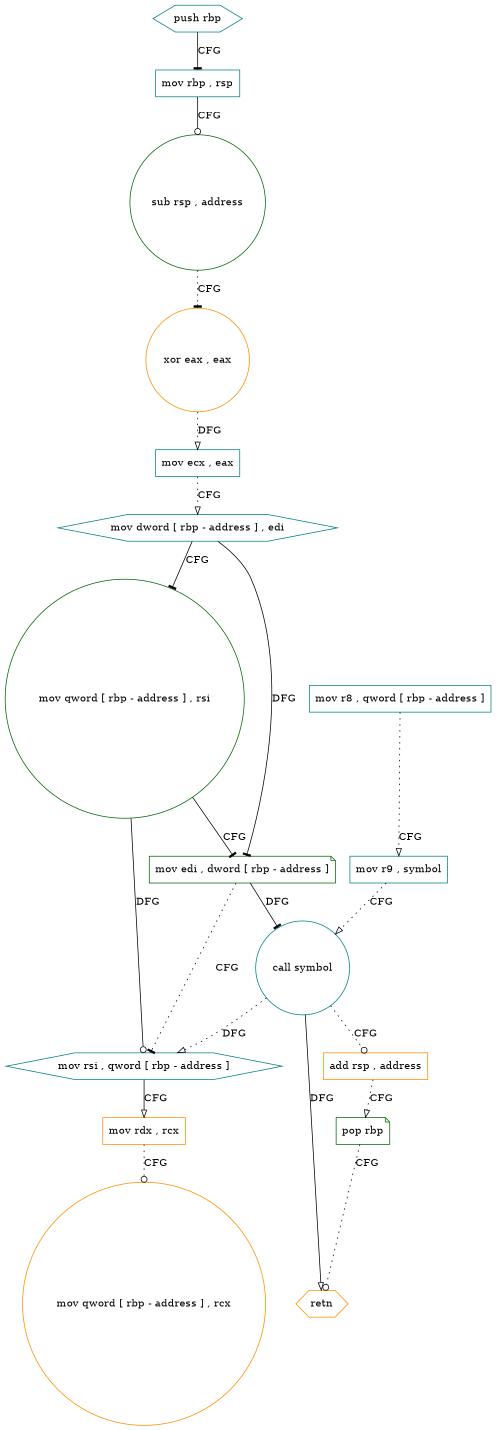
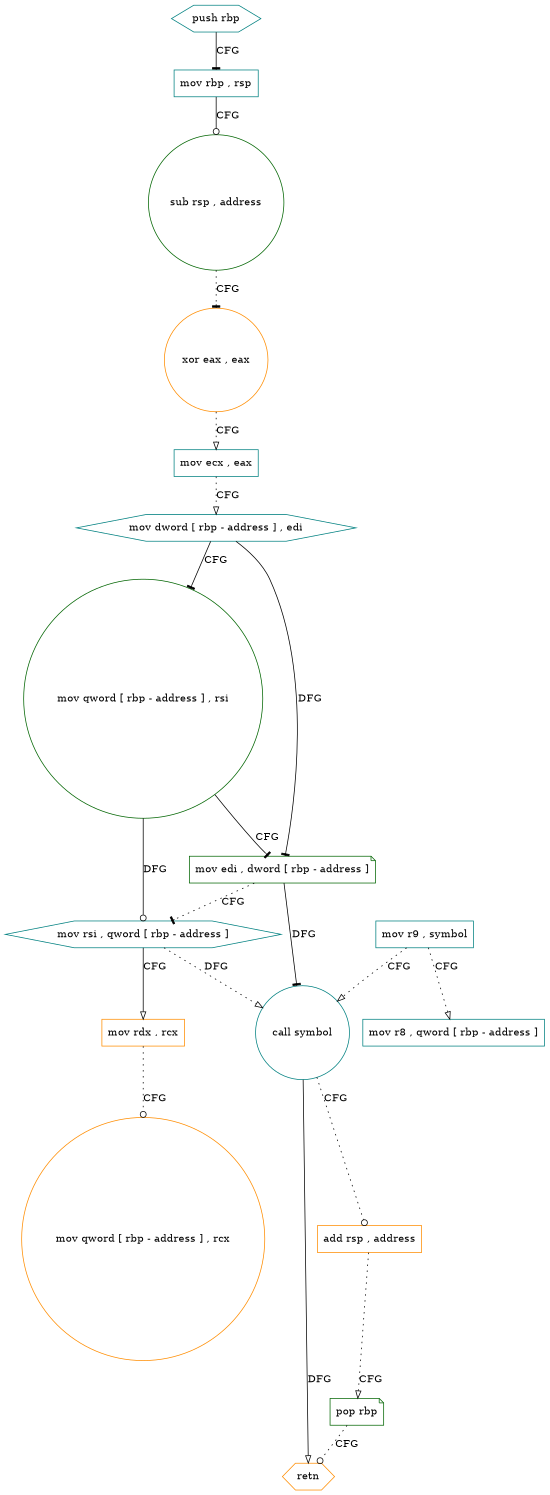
edge "xor eax , eax" -> "mov ecx , eax": label "DFG" -> "CFG"
edge "mov r8 , qword [ rbp - address ]" -> "mov r9 , symbol": reversed
edge "call symbol" -> "mov rsi , qword [ rbp - address ]": reversed
